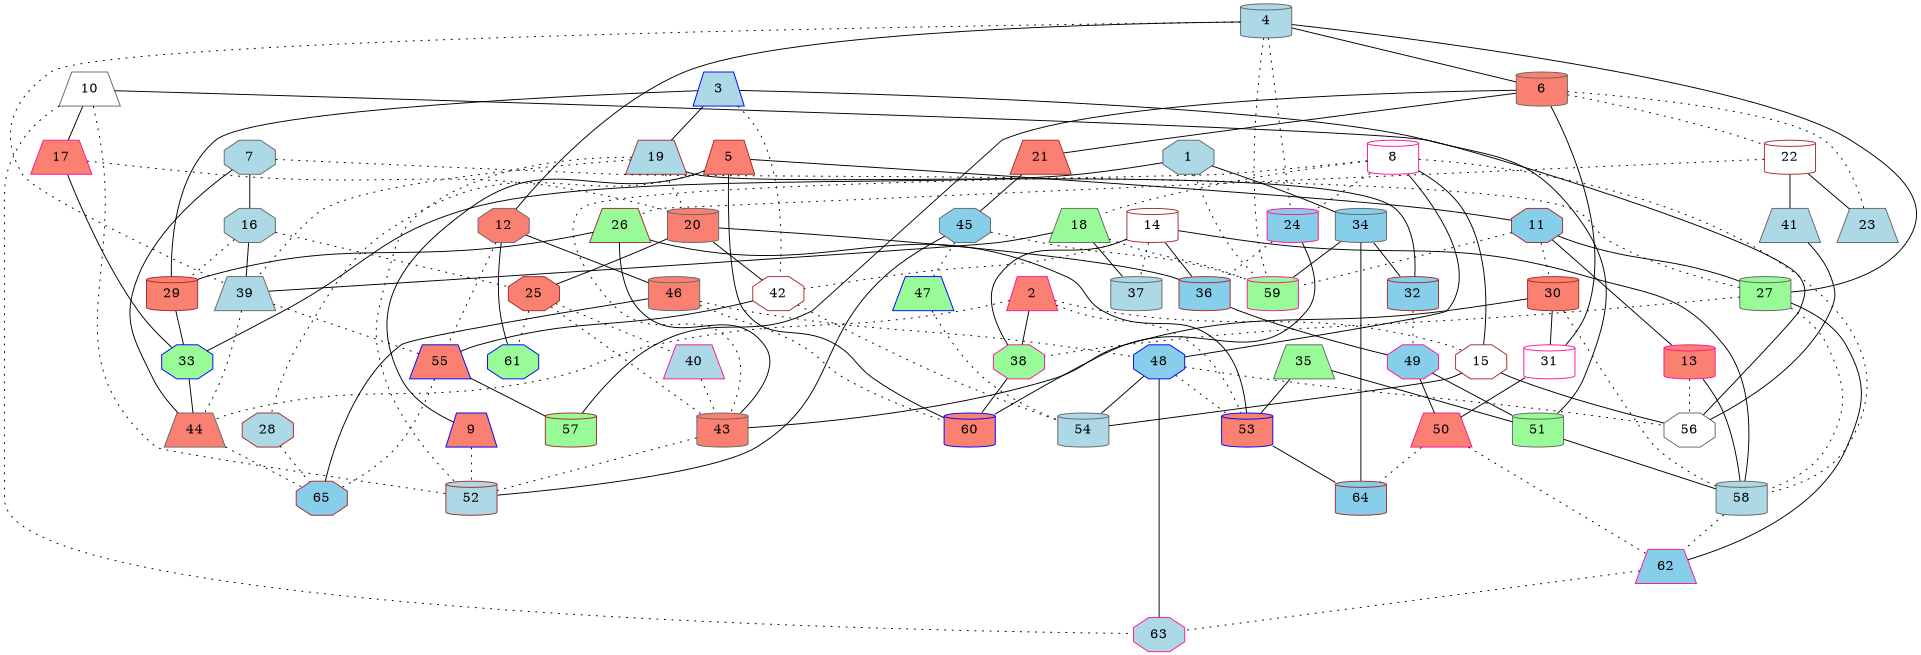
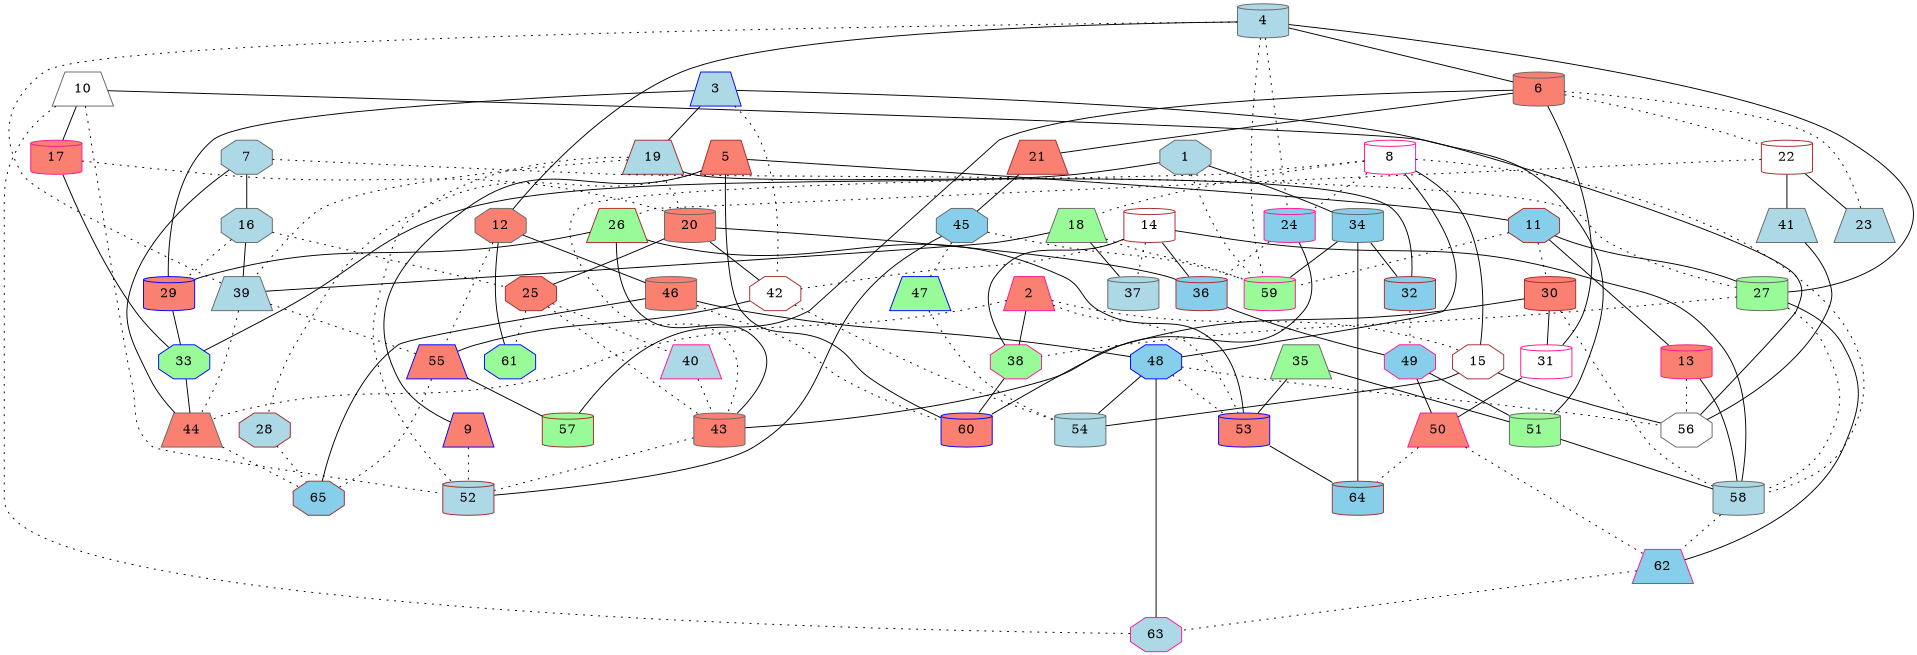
node "17": shape trapezium -> cylinder
node "29": color brown -> blue
edge "46" -- "48": style dotted -> solid
